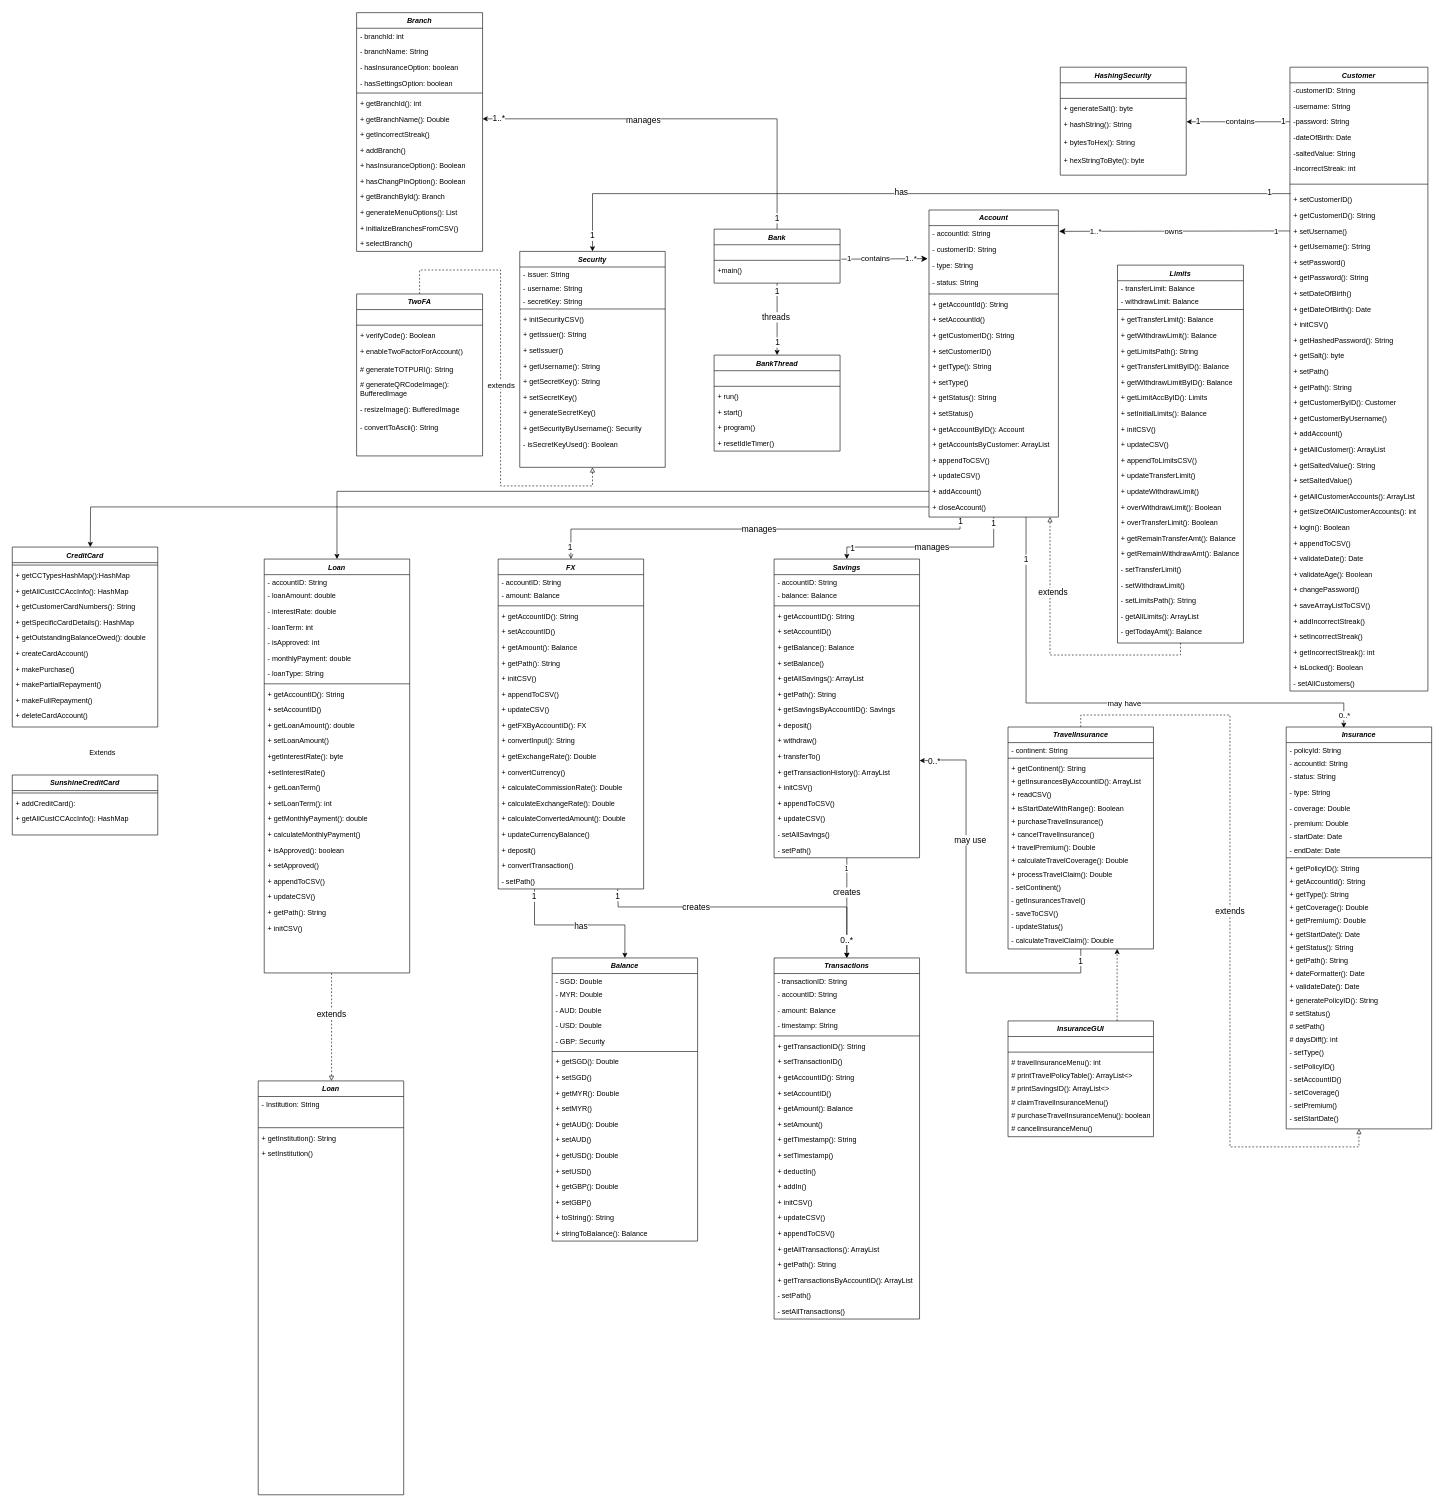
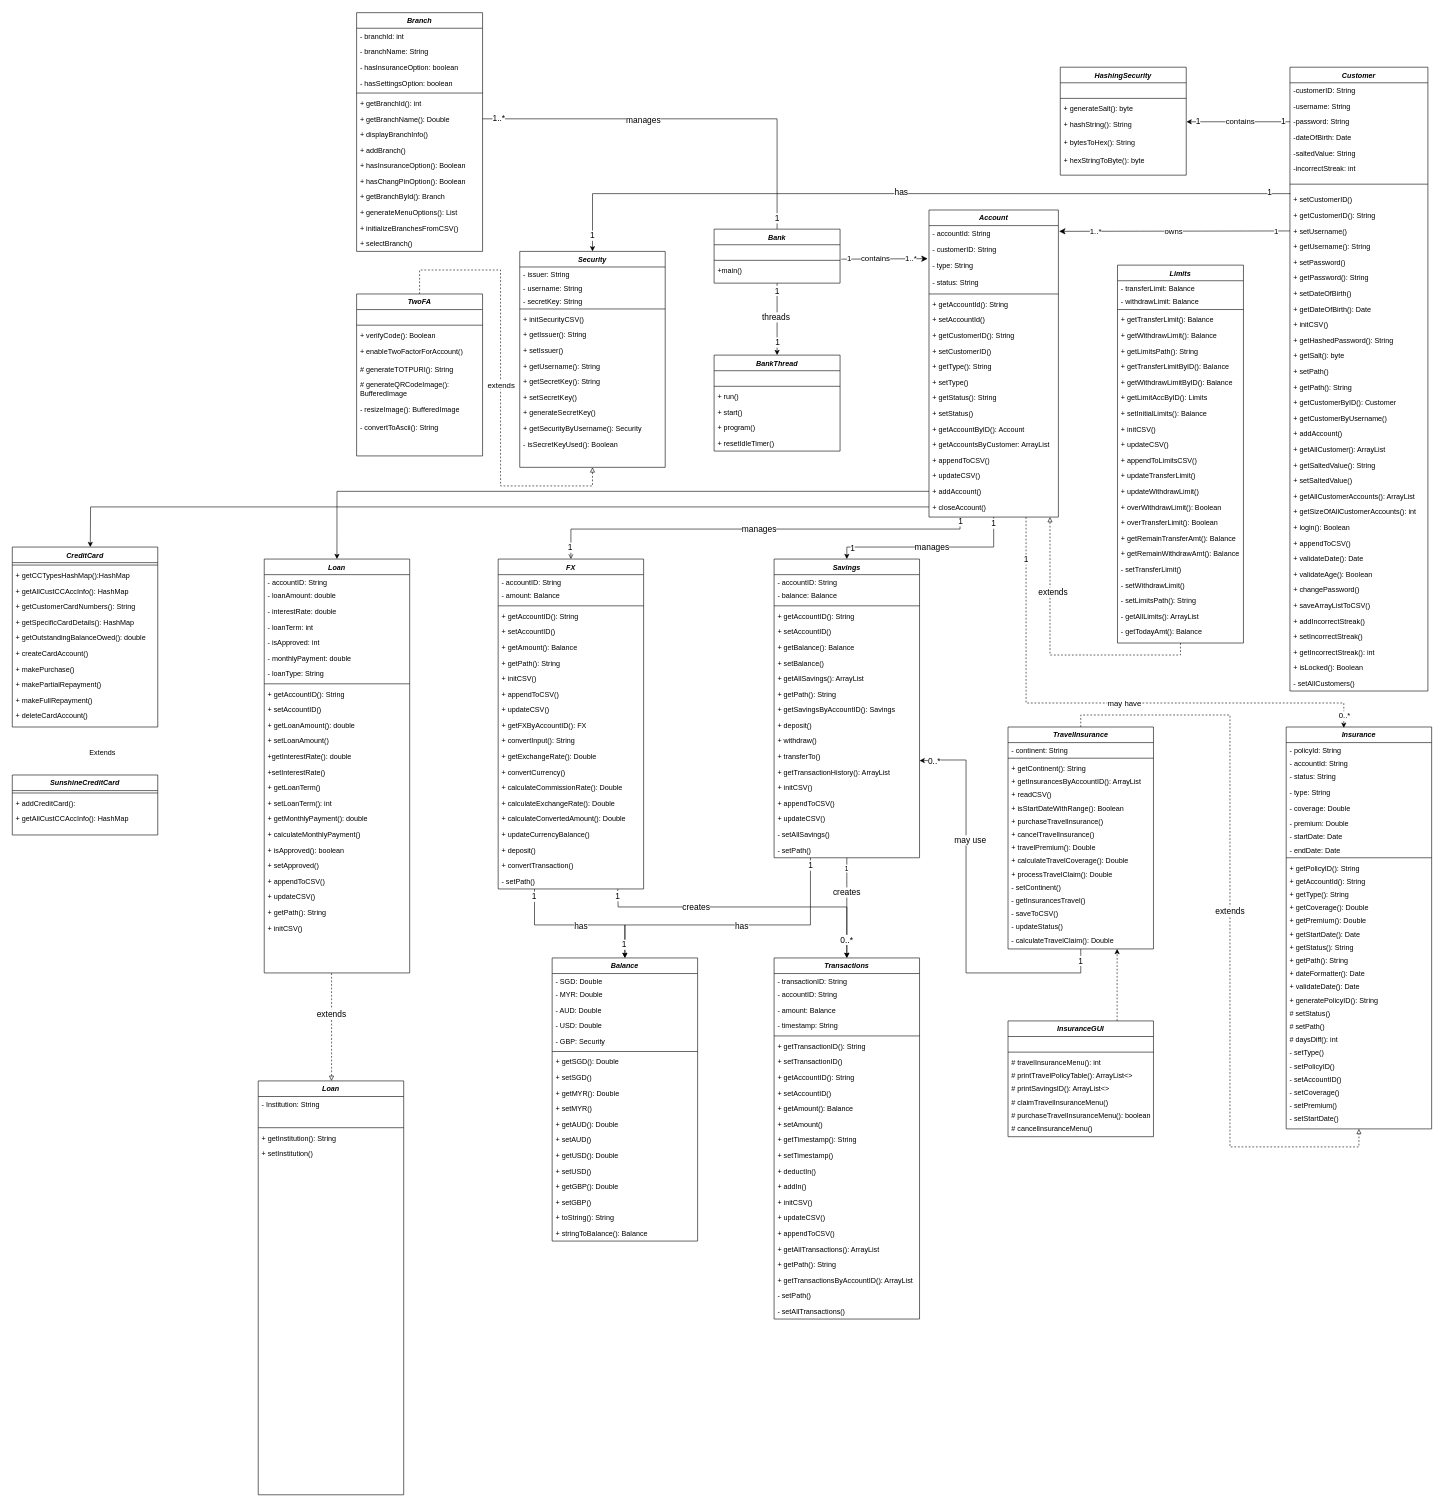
edge "Bank" -> "+ getBranchName(): Double": arrowhead classic -> none
node "+ getIncorrectStreak()": label "+ getIncorrectStreak()" -> "+ displayBranchInfo()"
edge "Account" -> "Insurance": style solid -> dashed
node "+getInterestRate(): byte": label "+getInterestRate(): byte" -> "+getInterestRate(): double"
edge "Savings" -> "Balance": added, labels "1", "has", "1"
